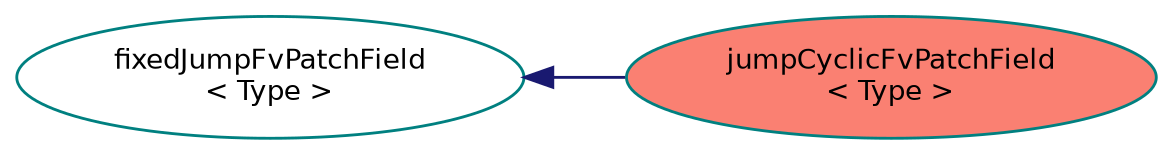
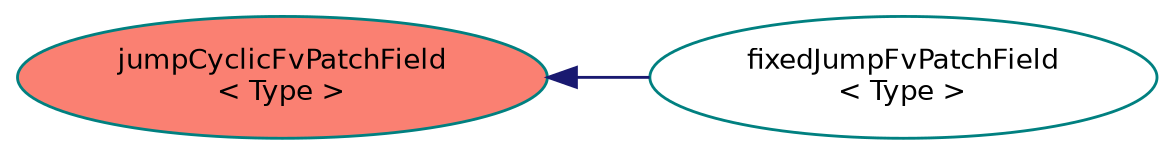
edge "jumpCyclicFvPatchField < Type >" -> "fixedJumpFvPatchField < Type >": reversed
